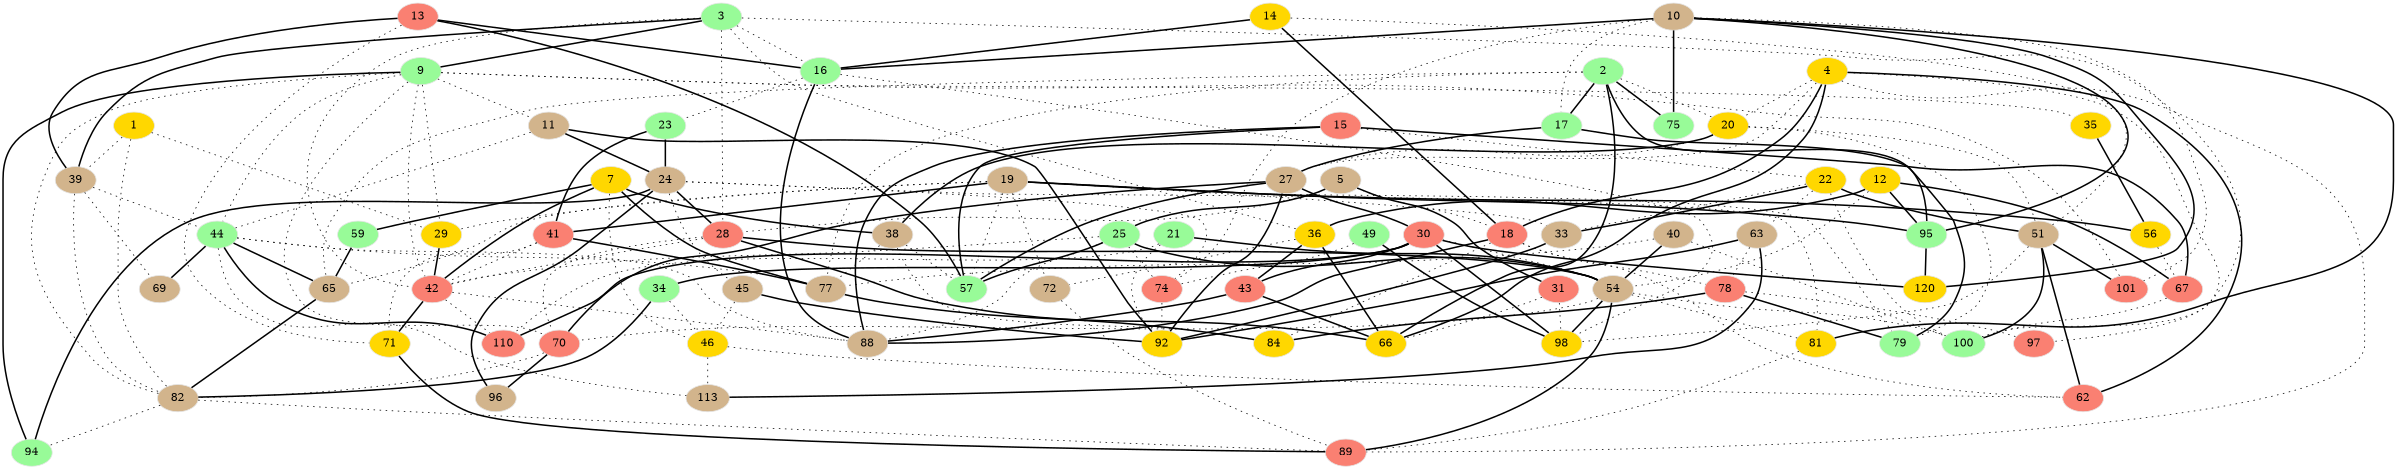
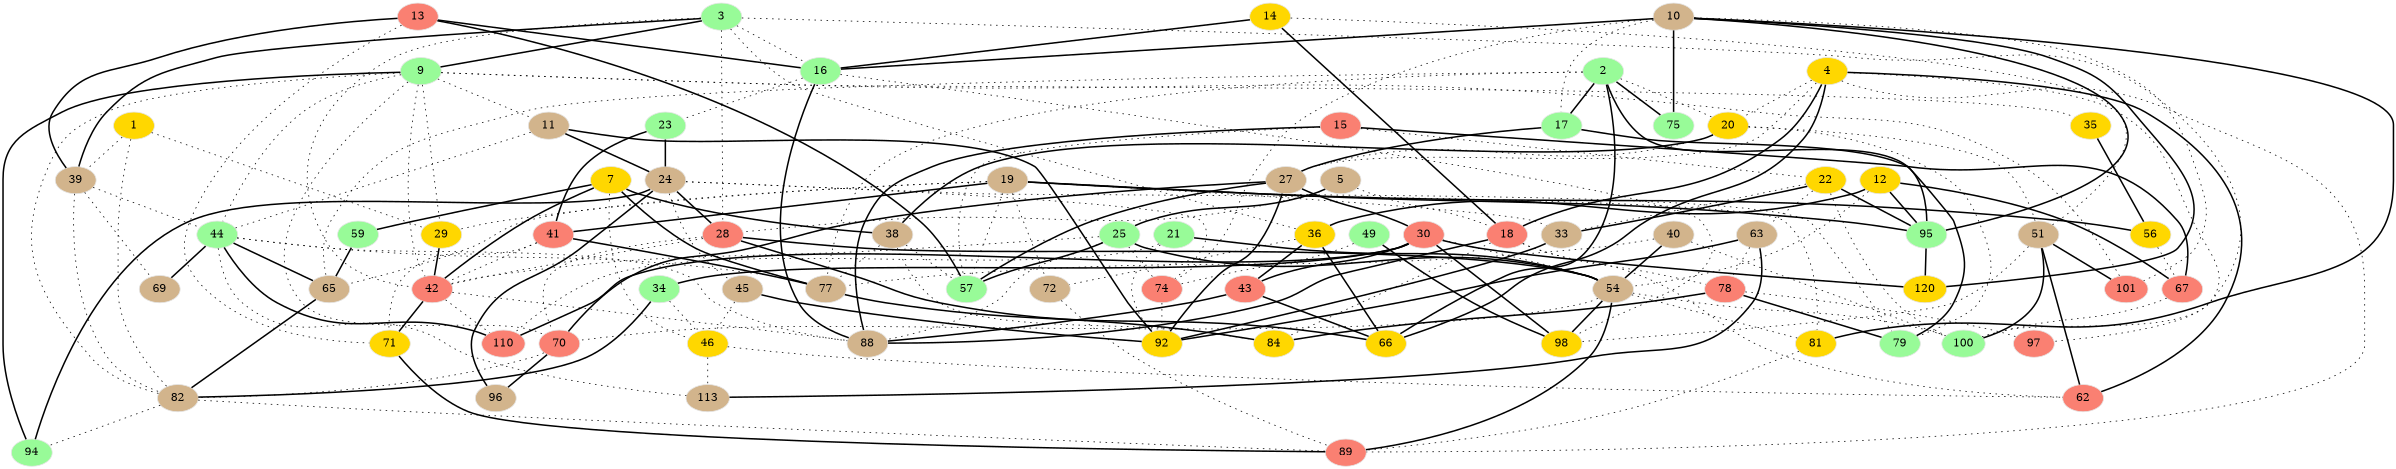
edge "15" -- "57": style bold -> dotted
edge "22" -- "51": now "22" -- "95"
node "31": removed
